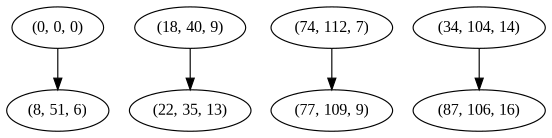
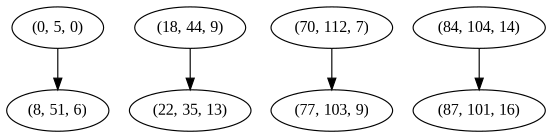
node "(0, 0, 0)": label "(0, 0, 0)" -> "(0, 5, 0)"
node "(18, 40, 9)": label "(18, 40, 9)" -> "(18, 44, 9)"
node "(74, 112, 7)": label "(74, 112, 7)" -> "(70, 112, 7)"
node "(34, 104, 14)": label "(34, 104, 14)" -> "(84, 104, 14)"
node "(77, 109, 9)": label "(77, 109, 9)" -> "(77, 103, 9)"
node "(87, 106, 16)": label "(87, 106, 16)" -> "(87, 101, 16)"
